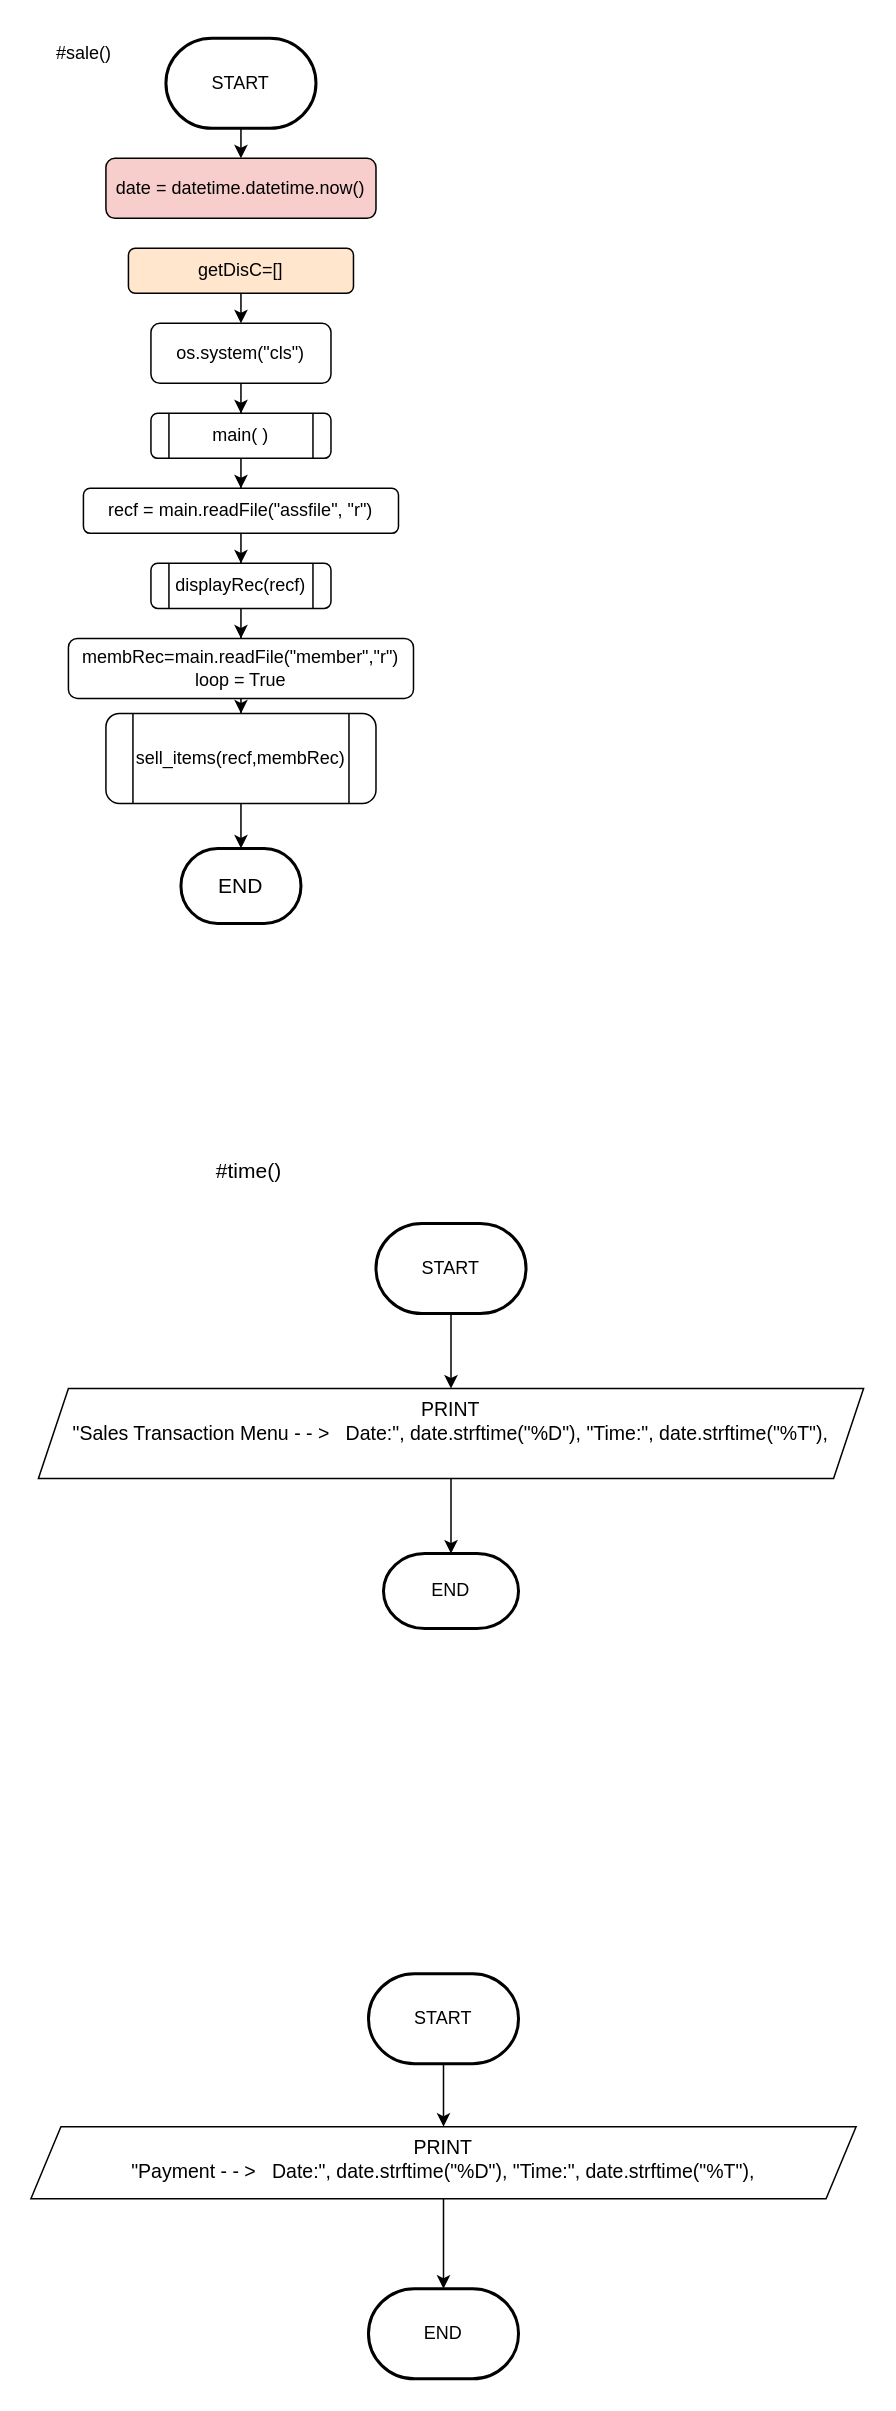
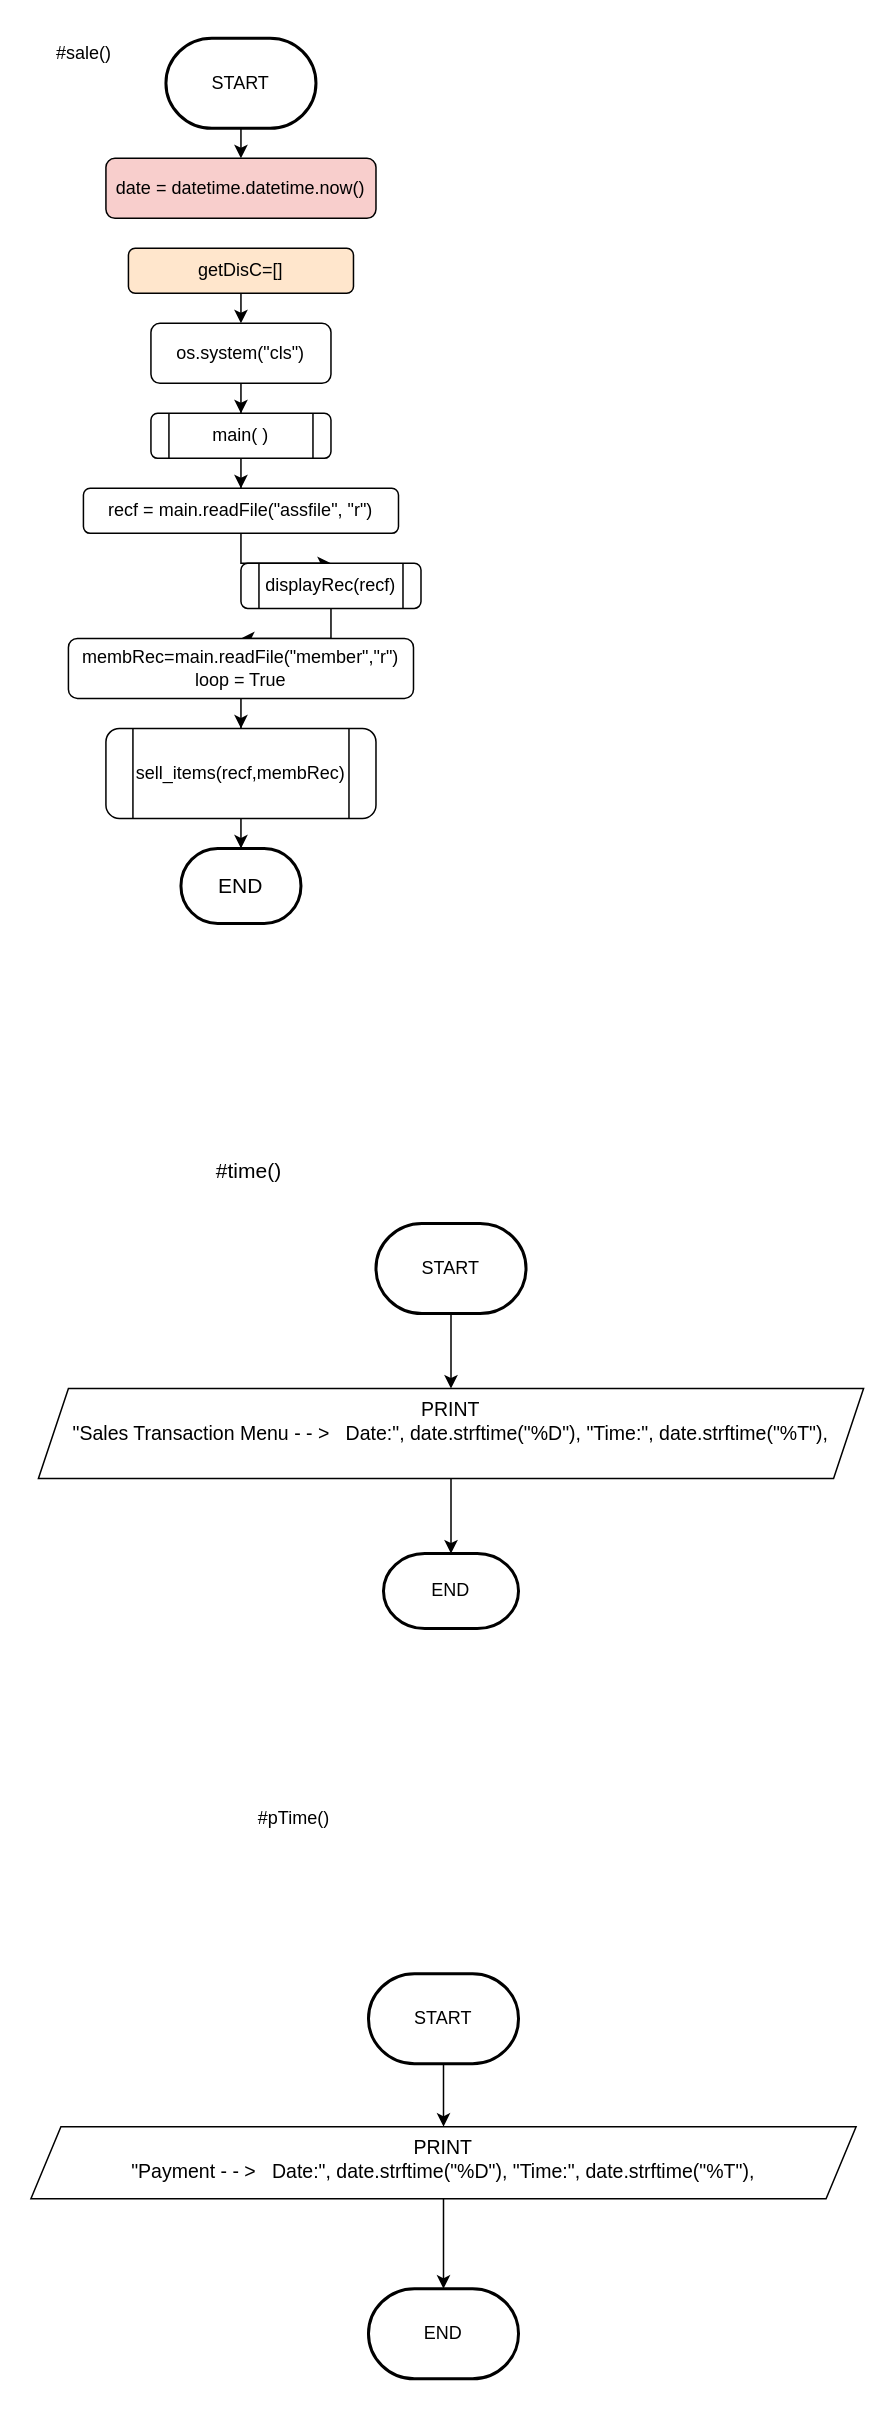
node "displayRec(recf)": moved (241, 586) -> (331, 586)
node "sell_items(recf,membRec)": moved (241, 758) -> (241, 773)
node "#pTime()": added
